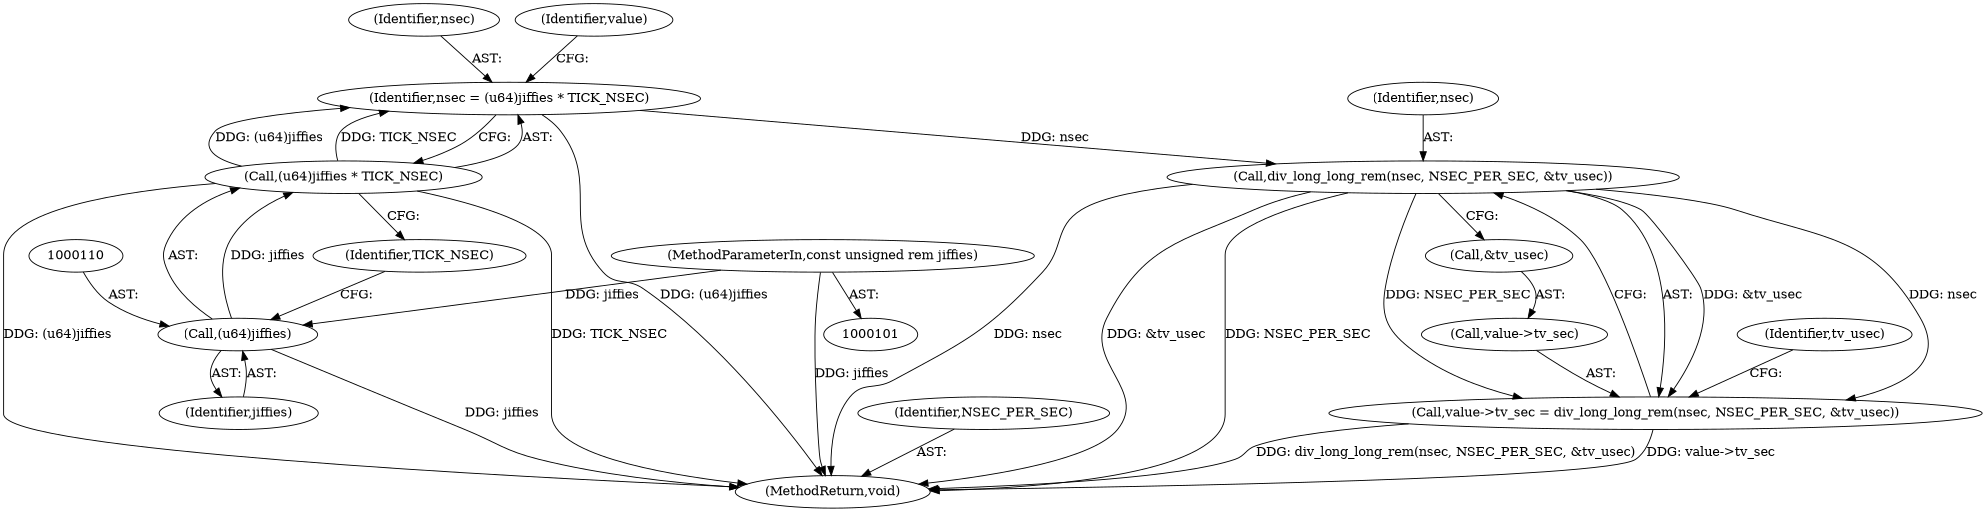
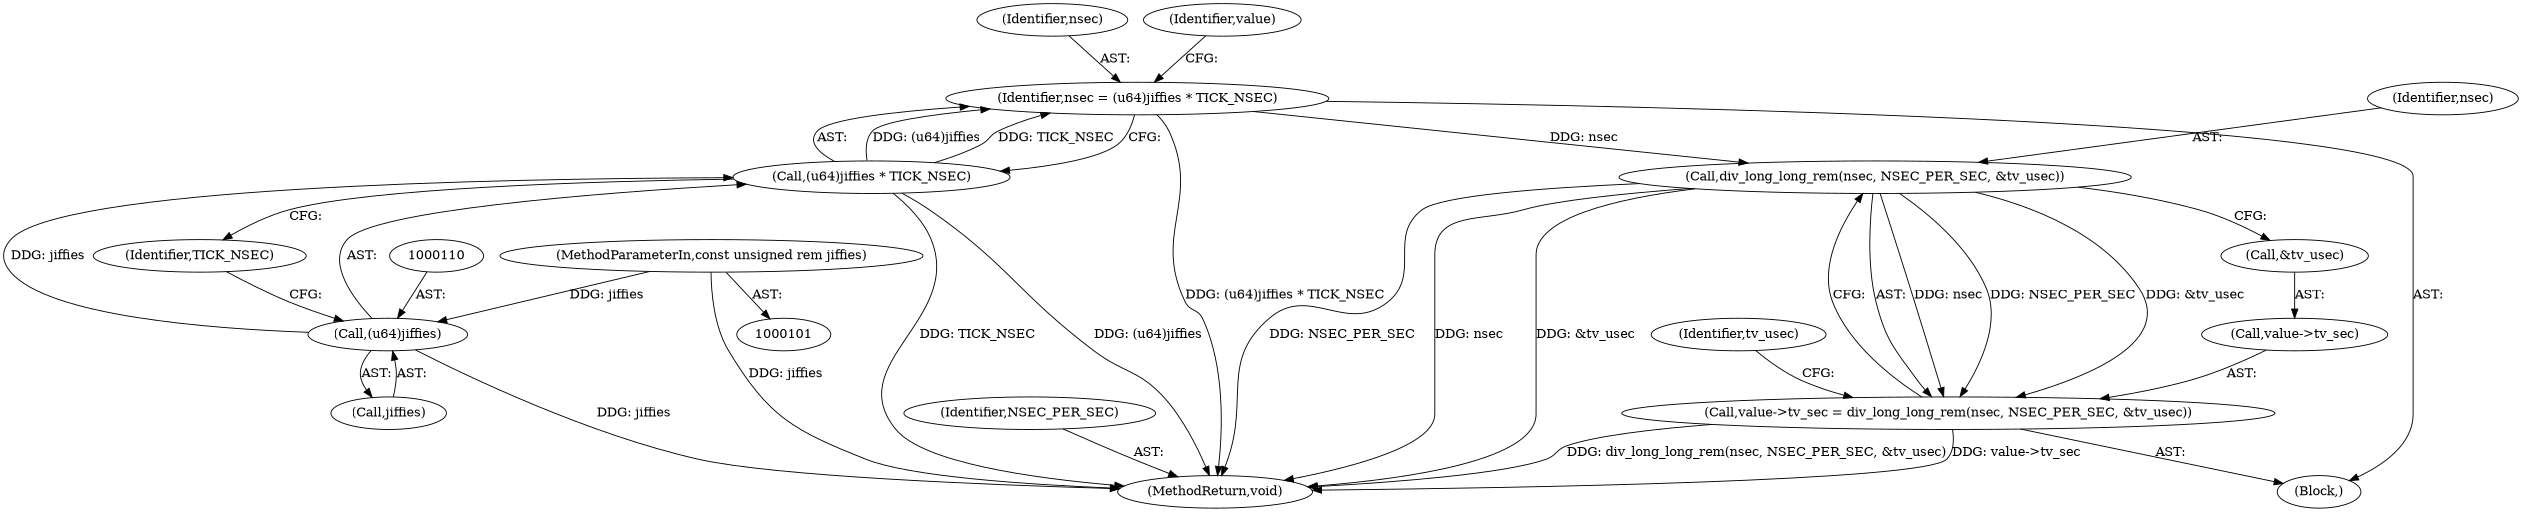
edge "(Identifier,nsec = (u64)jiffies * TICK_NSEC)" -> "(MethodReturn,void)": label "DDG: (u64)jiffies" -> "DDG: (u64)jiffies * TICK_NSEC"
node "(Identifier,jiffies)": label "(Identifier,jiffies)" -> "(Call,jiffies)"
node "(Block,)": added
